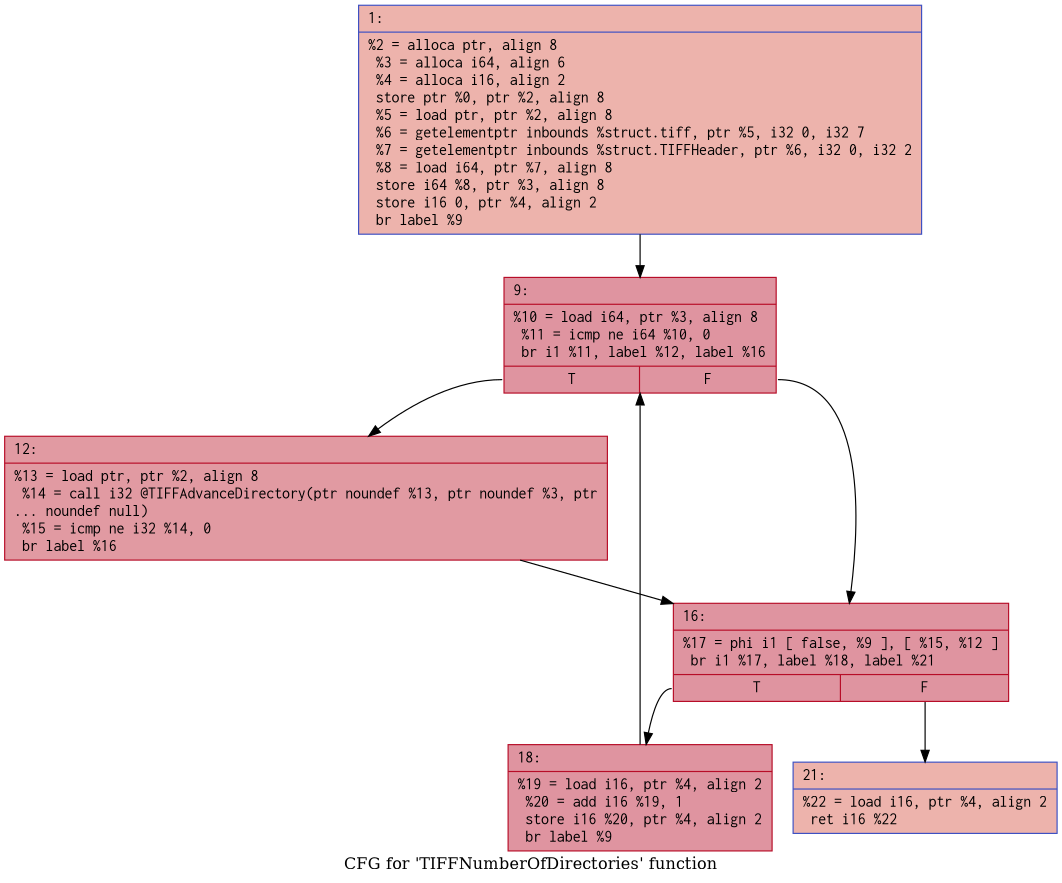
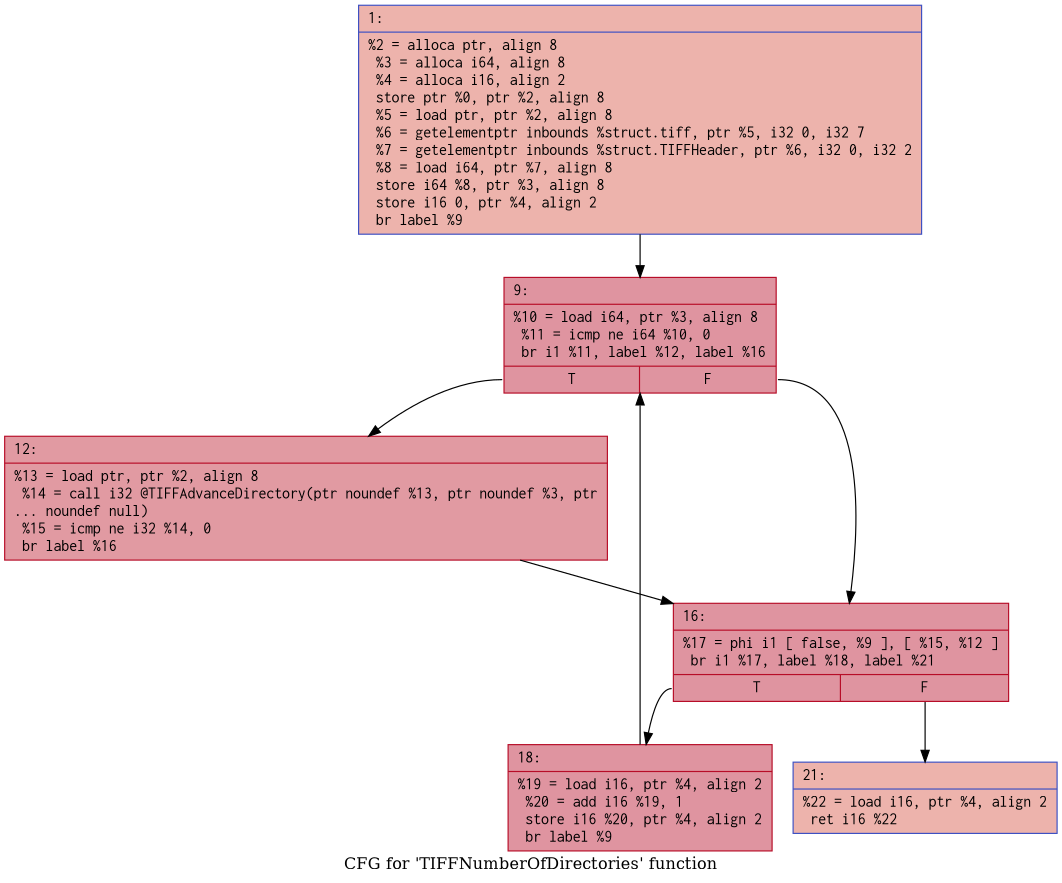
node "1:": text "%3 = alloca i64, align 6" -> "%3 = alloca i64, align 8"
